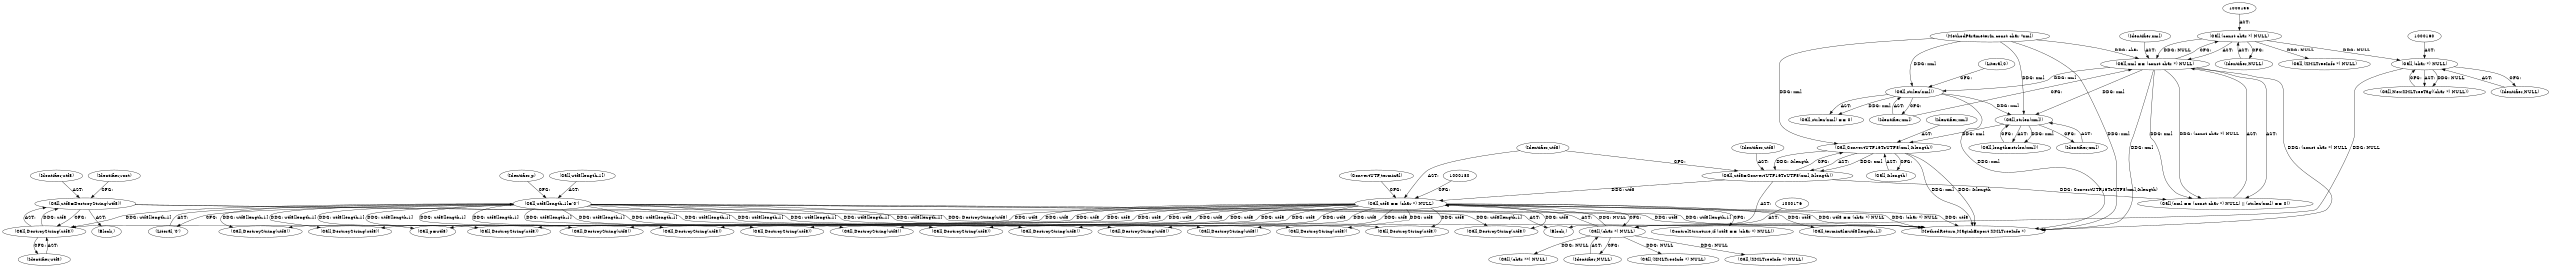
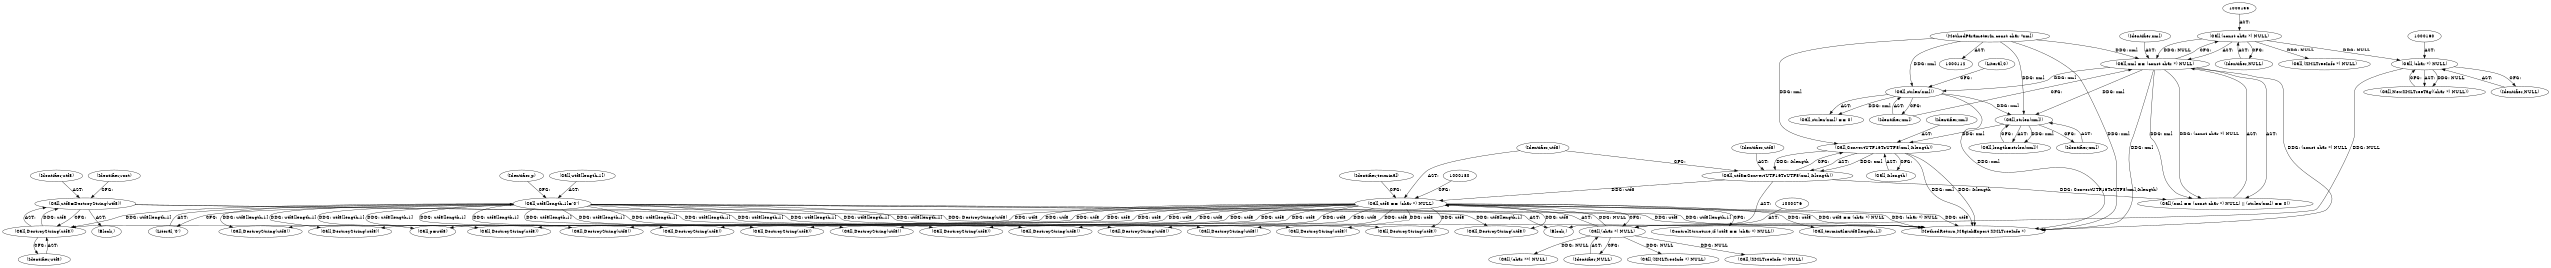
edge "(MethodParameterIn,const char *xml)" -> "(Call,xml == (const char *) NULL)": label "DDG: char" -> "DDG: xml"
node "1000112": added
node "(ConvertUTF,terminal)": label "(ConvertUTF,terminal)" -> "(Identifier,terminal)"
node "1000176": label "1000176" -> "1000276"
